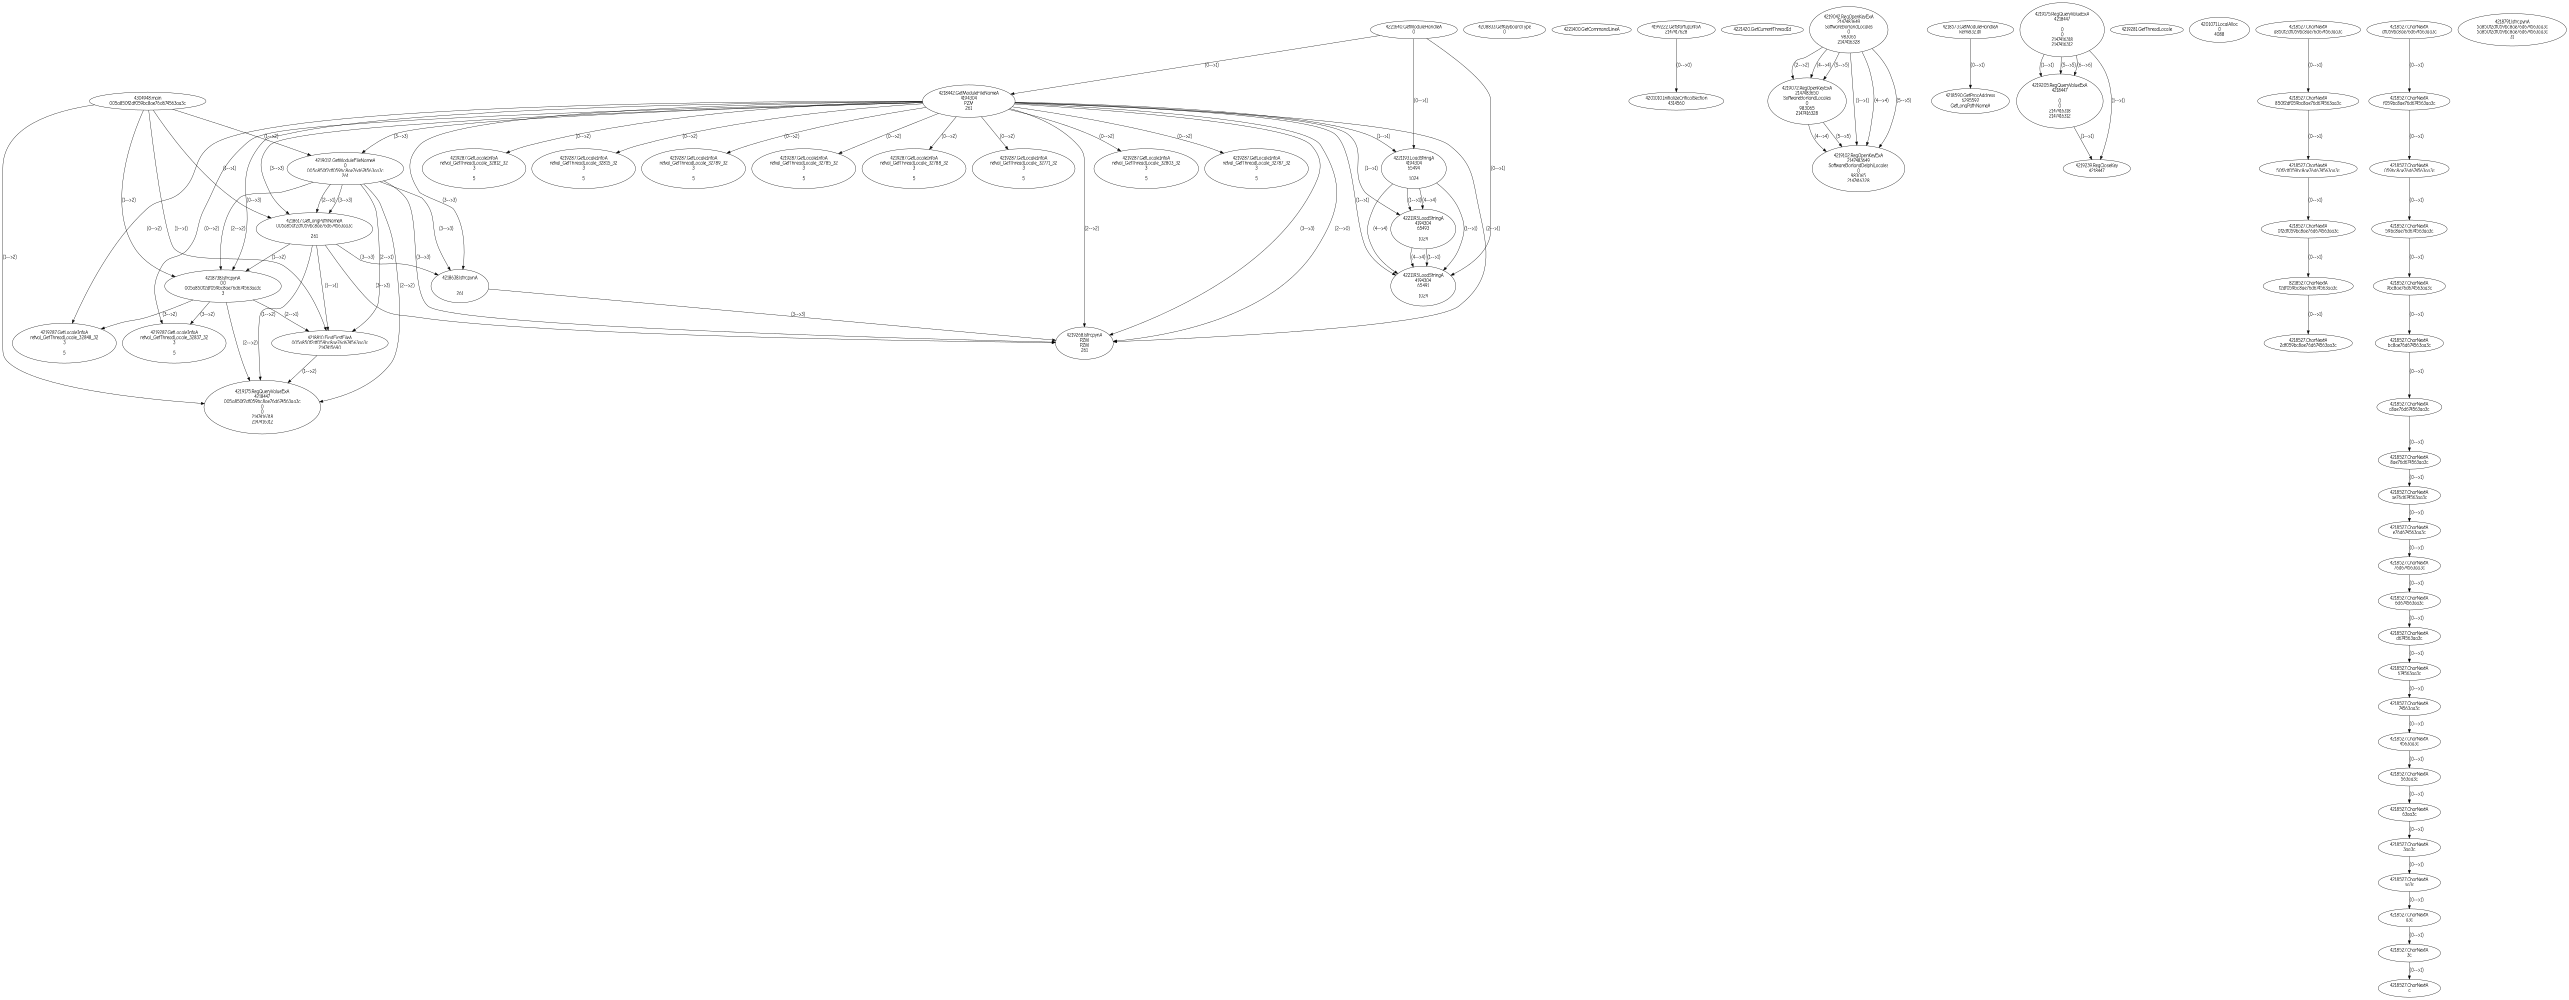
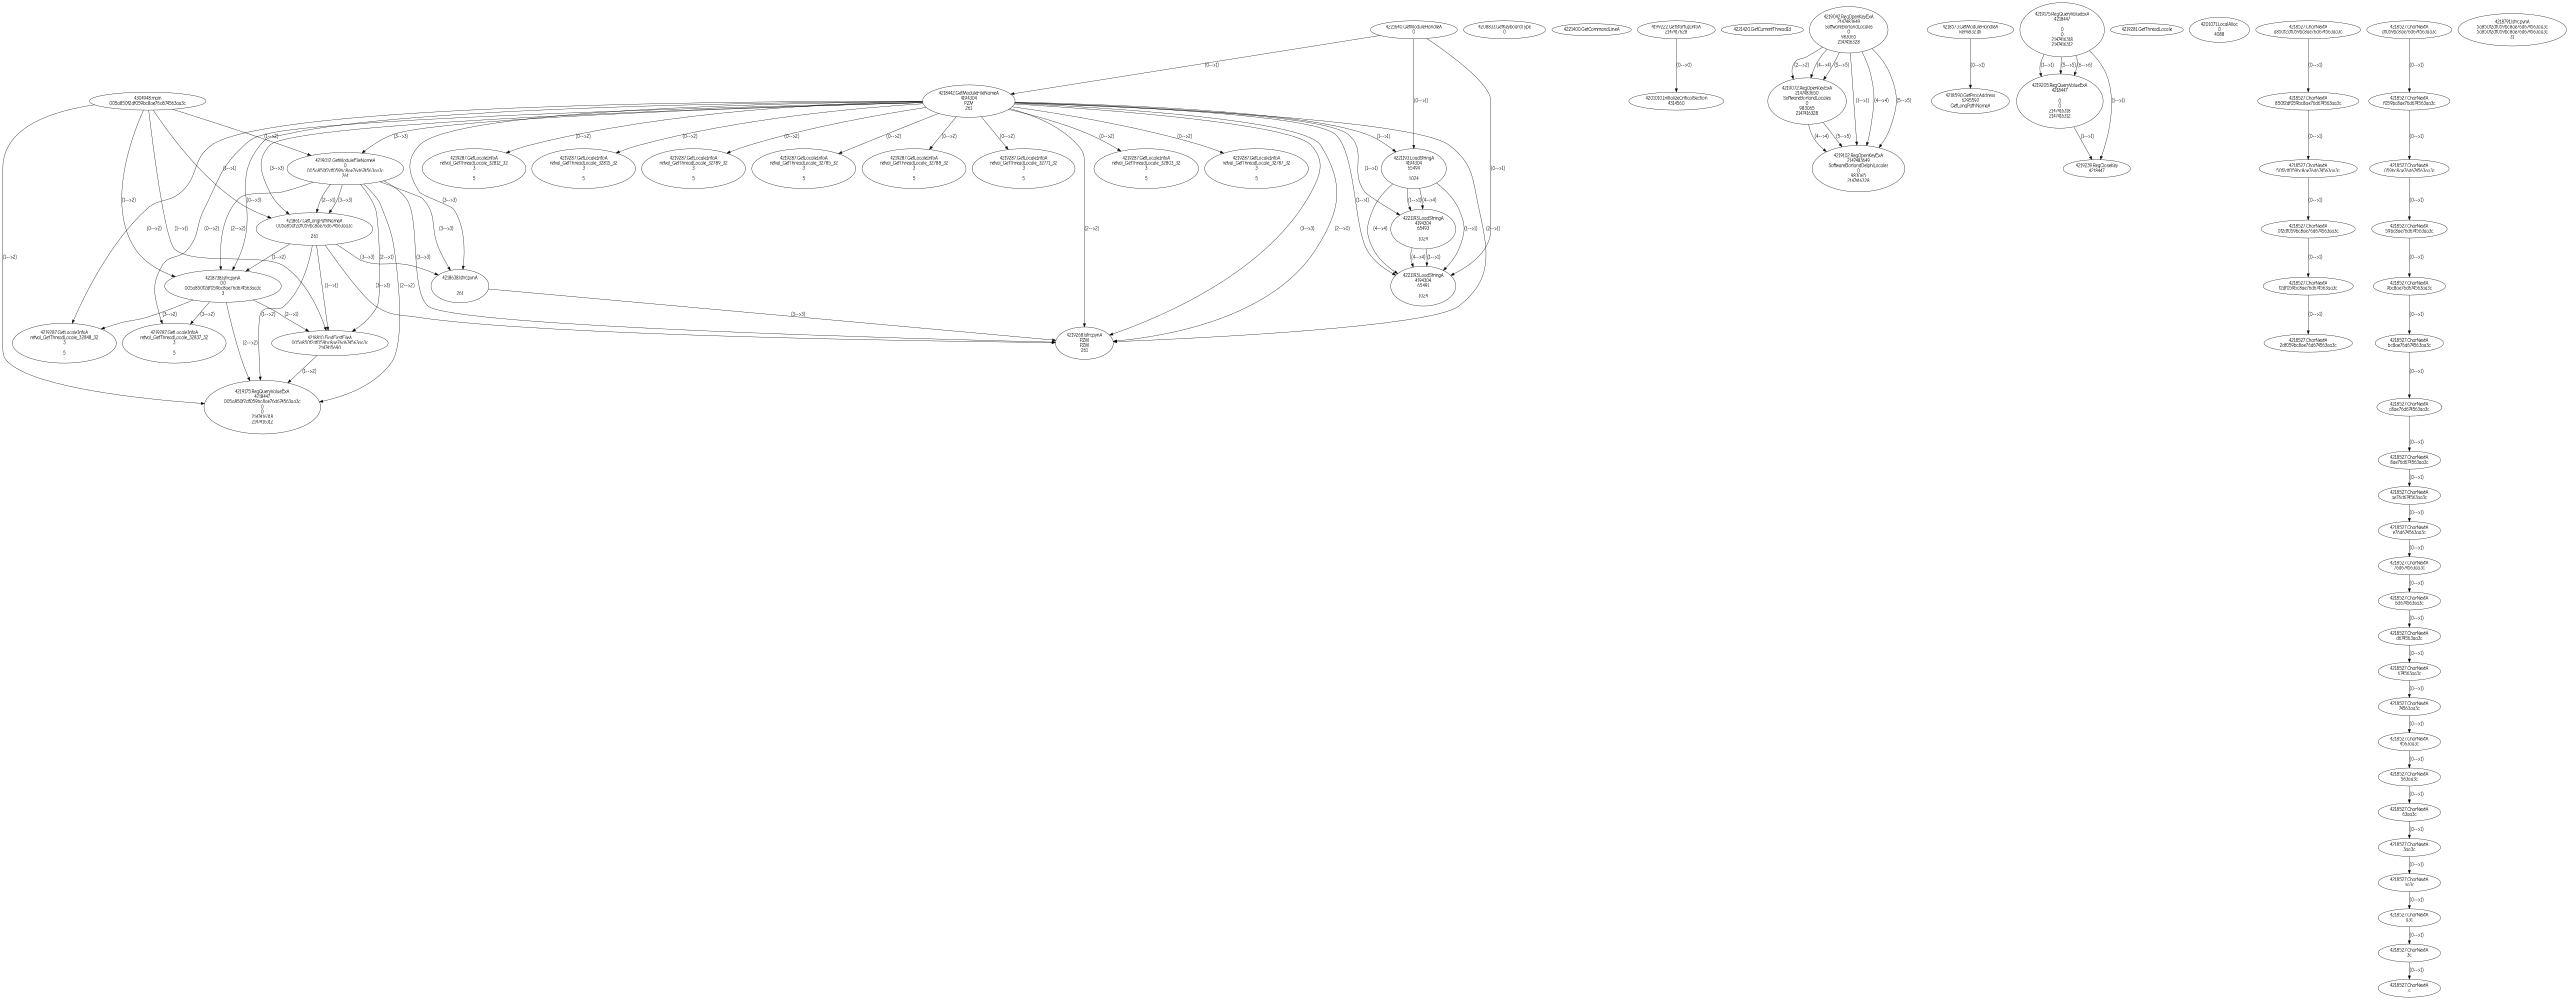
node "8218527.CharNextA f2df059bc8ae76d674563aa3c": label "8218527.CharNextA f2df059bc8ae76d674563aa3c" -> "4218527.CharNextA f2df059bc8ae76d674563aa3c"
